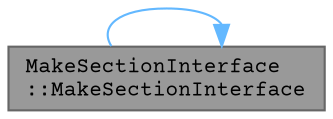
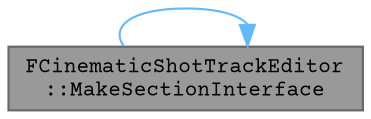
node "MakeSectionInterface ::MakeSectionInterface": label "MakeSectionInterface ::MakeSectionInterface" -> "FCinematicShotTrackEditor ::MakeSectionInterface"
